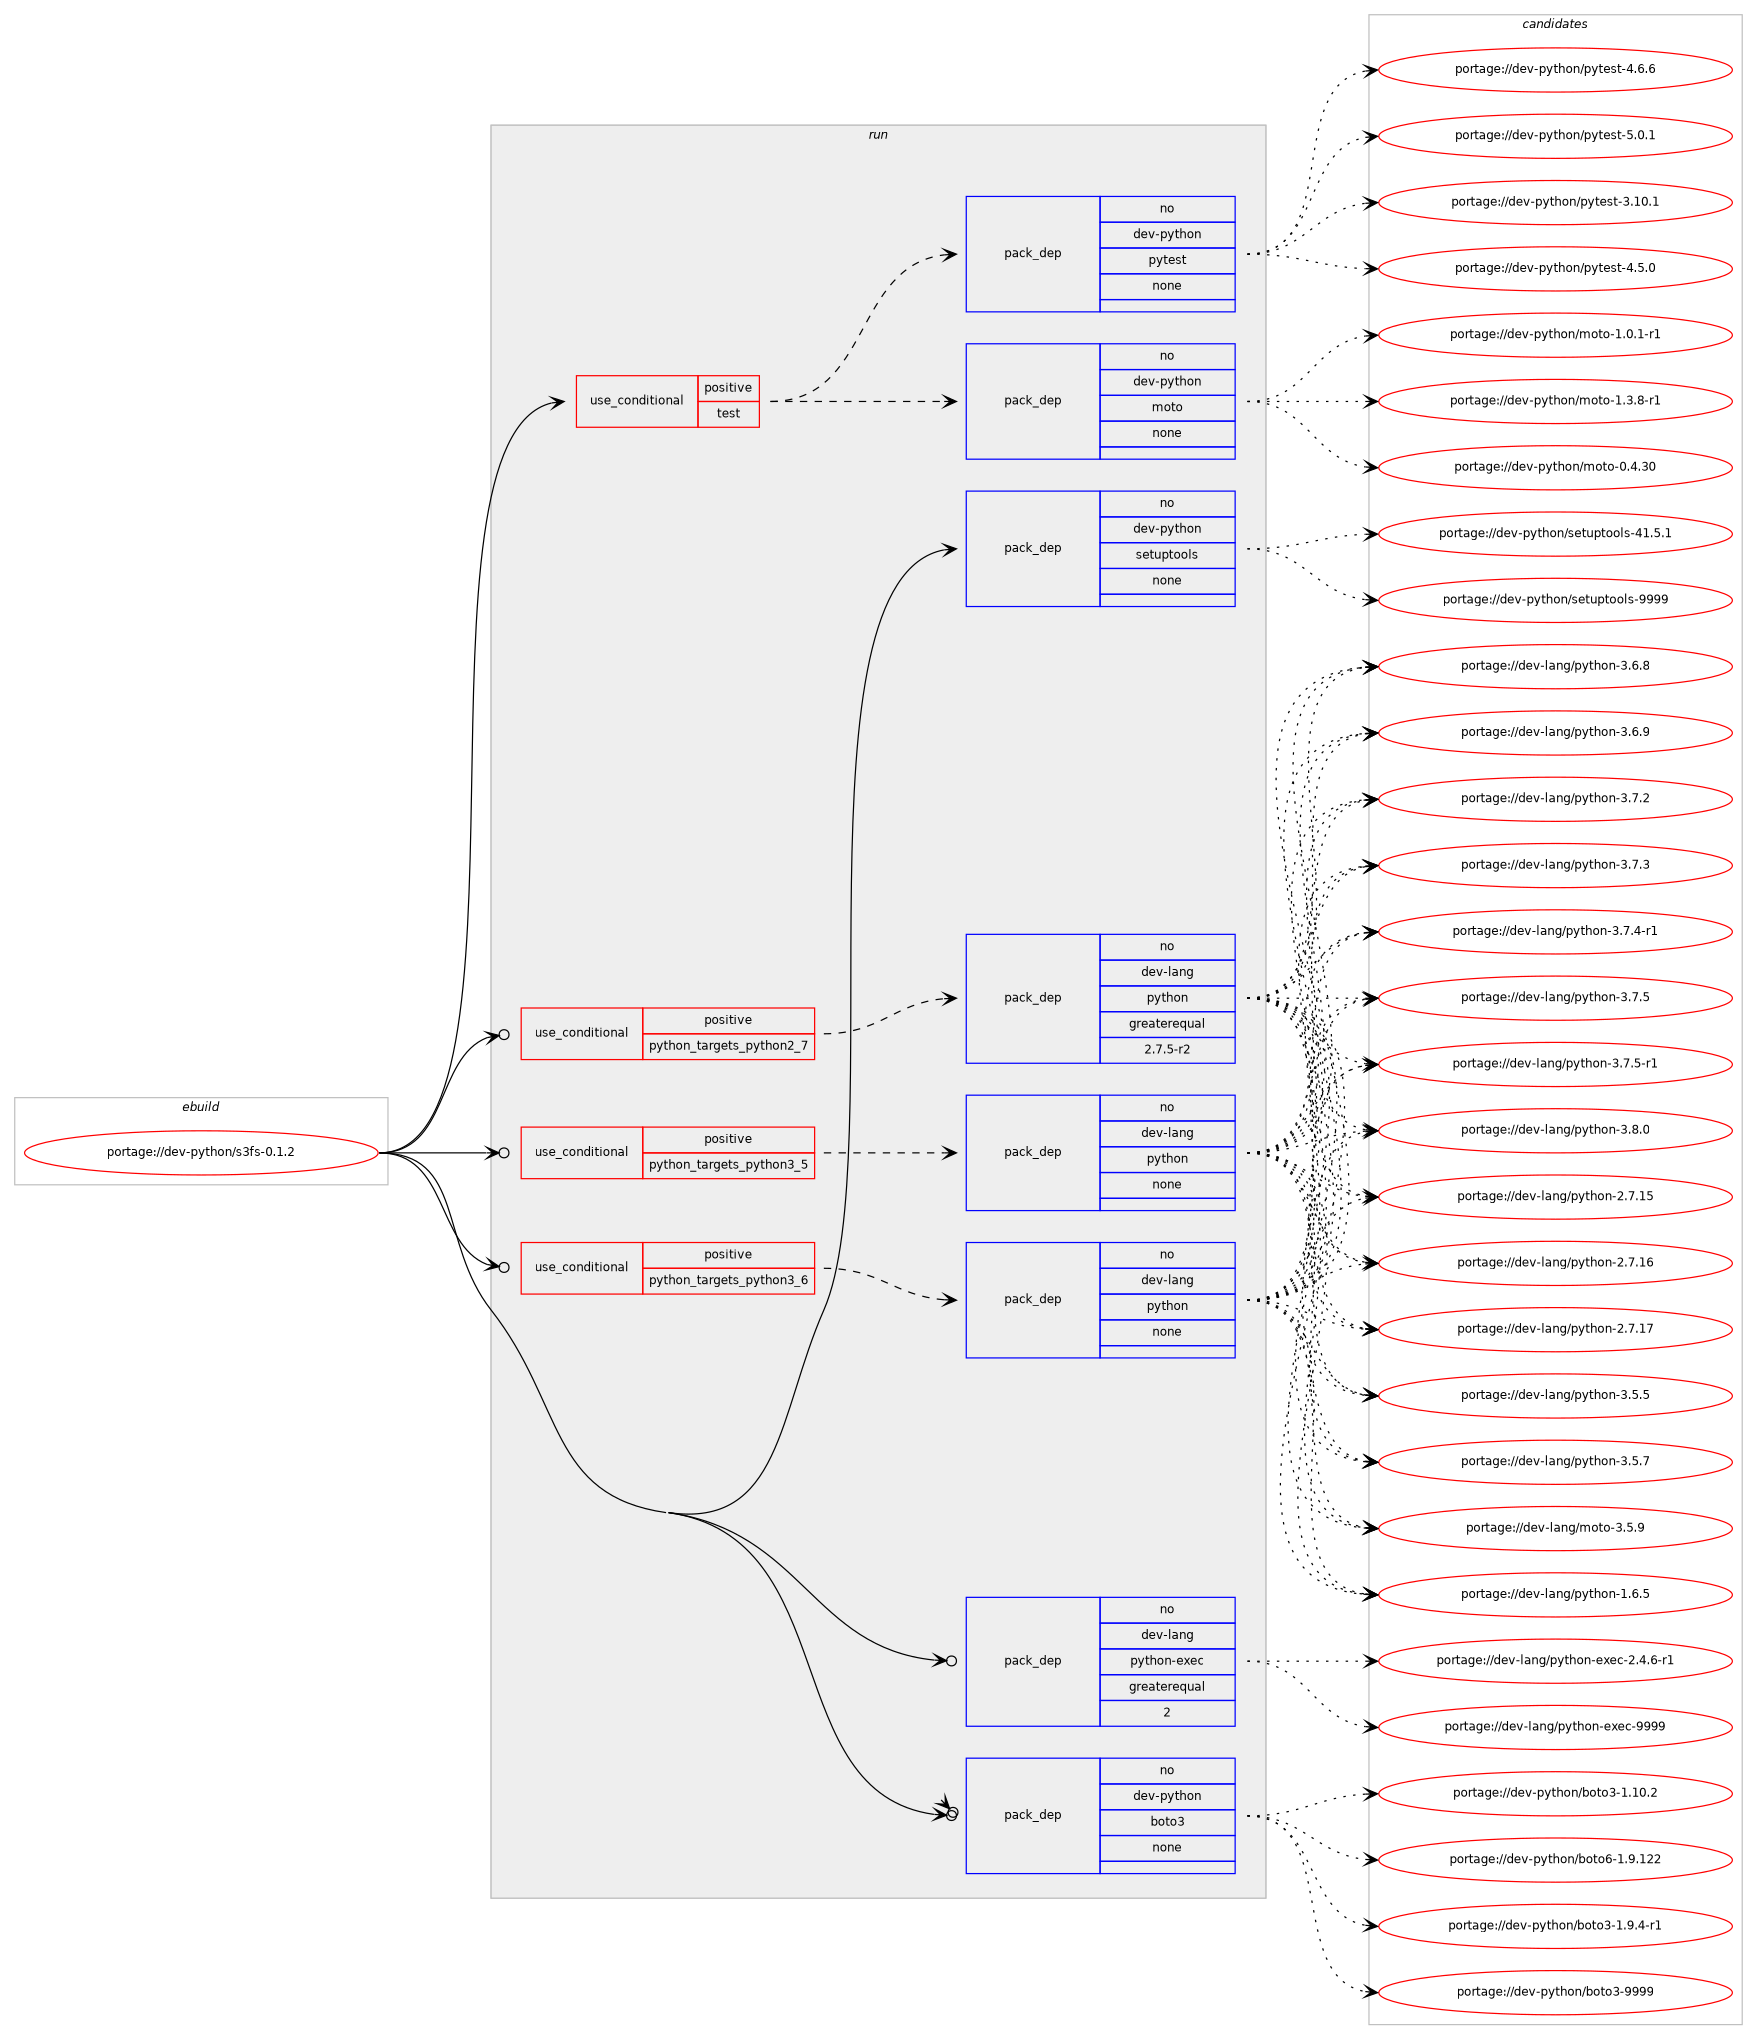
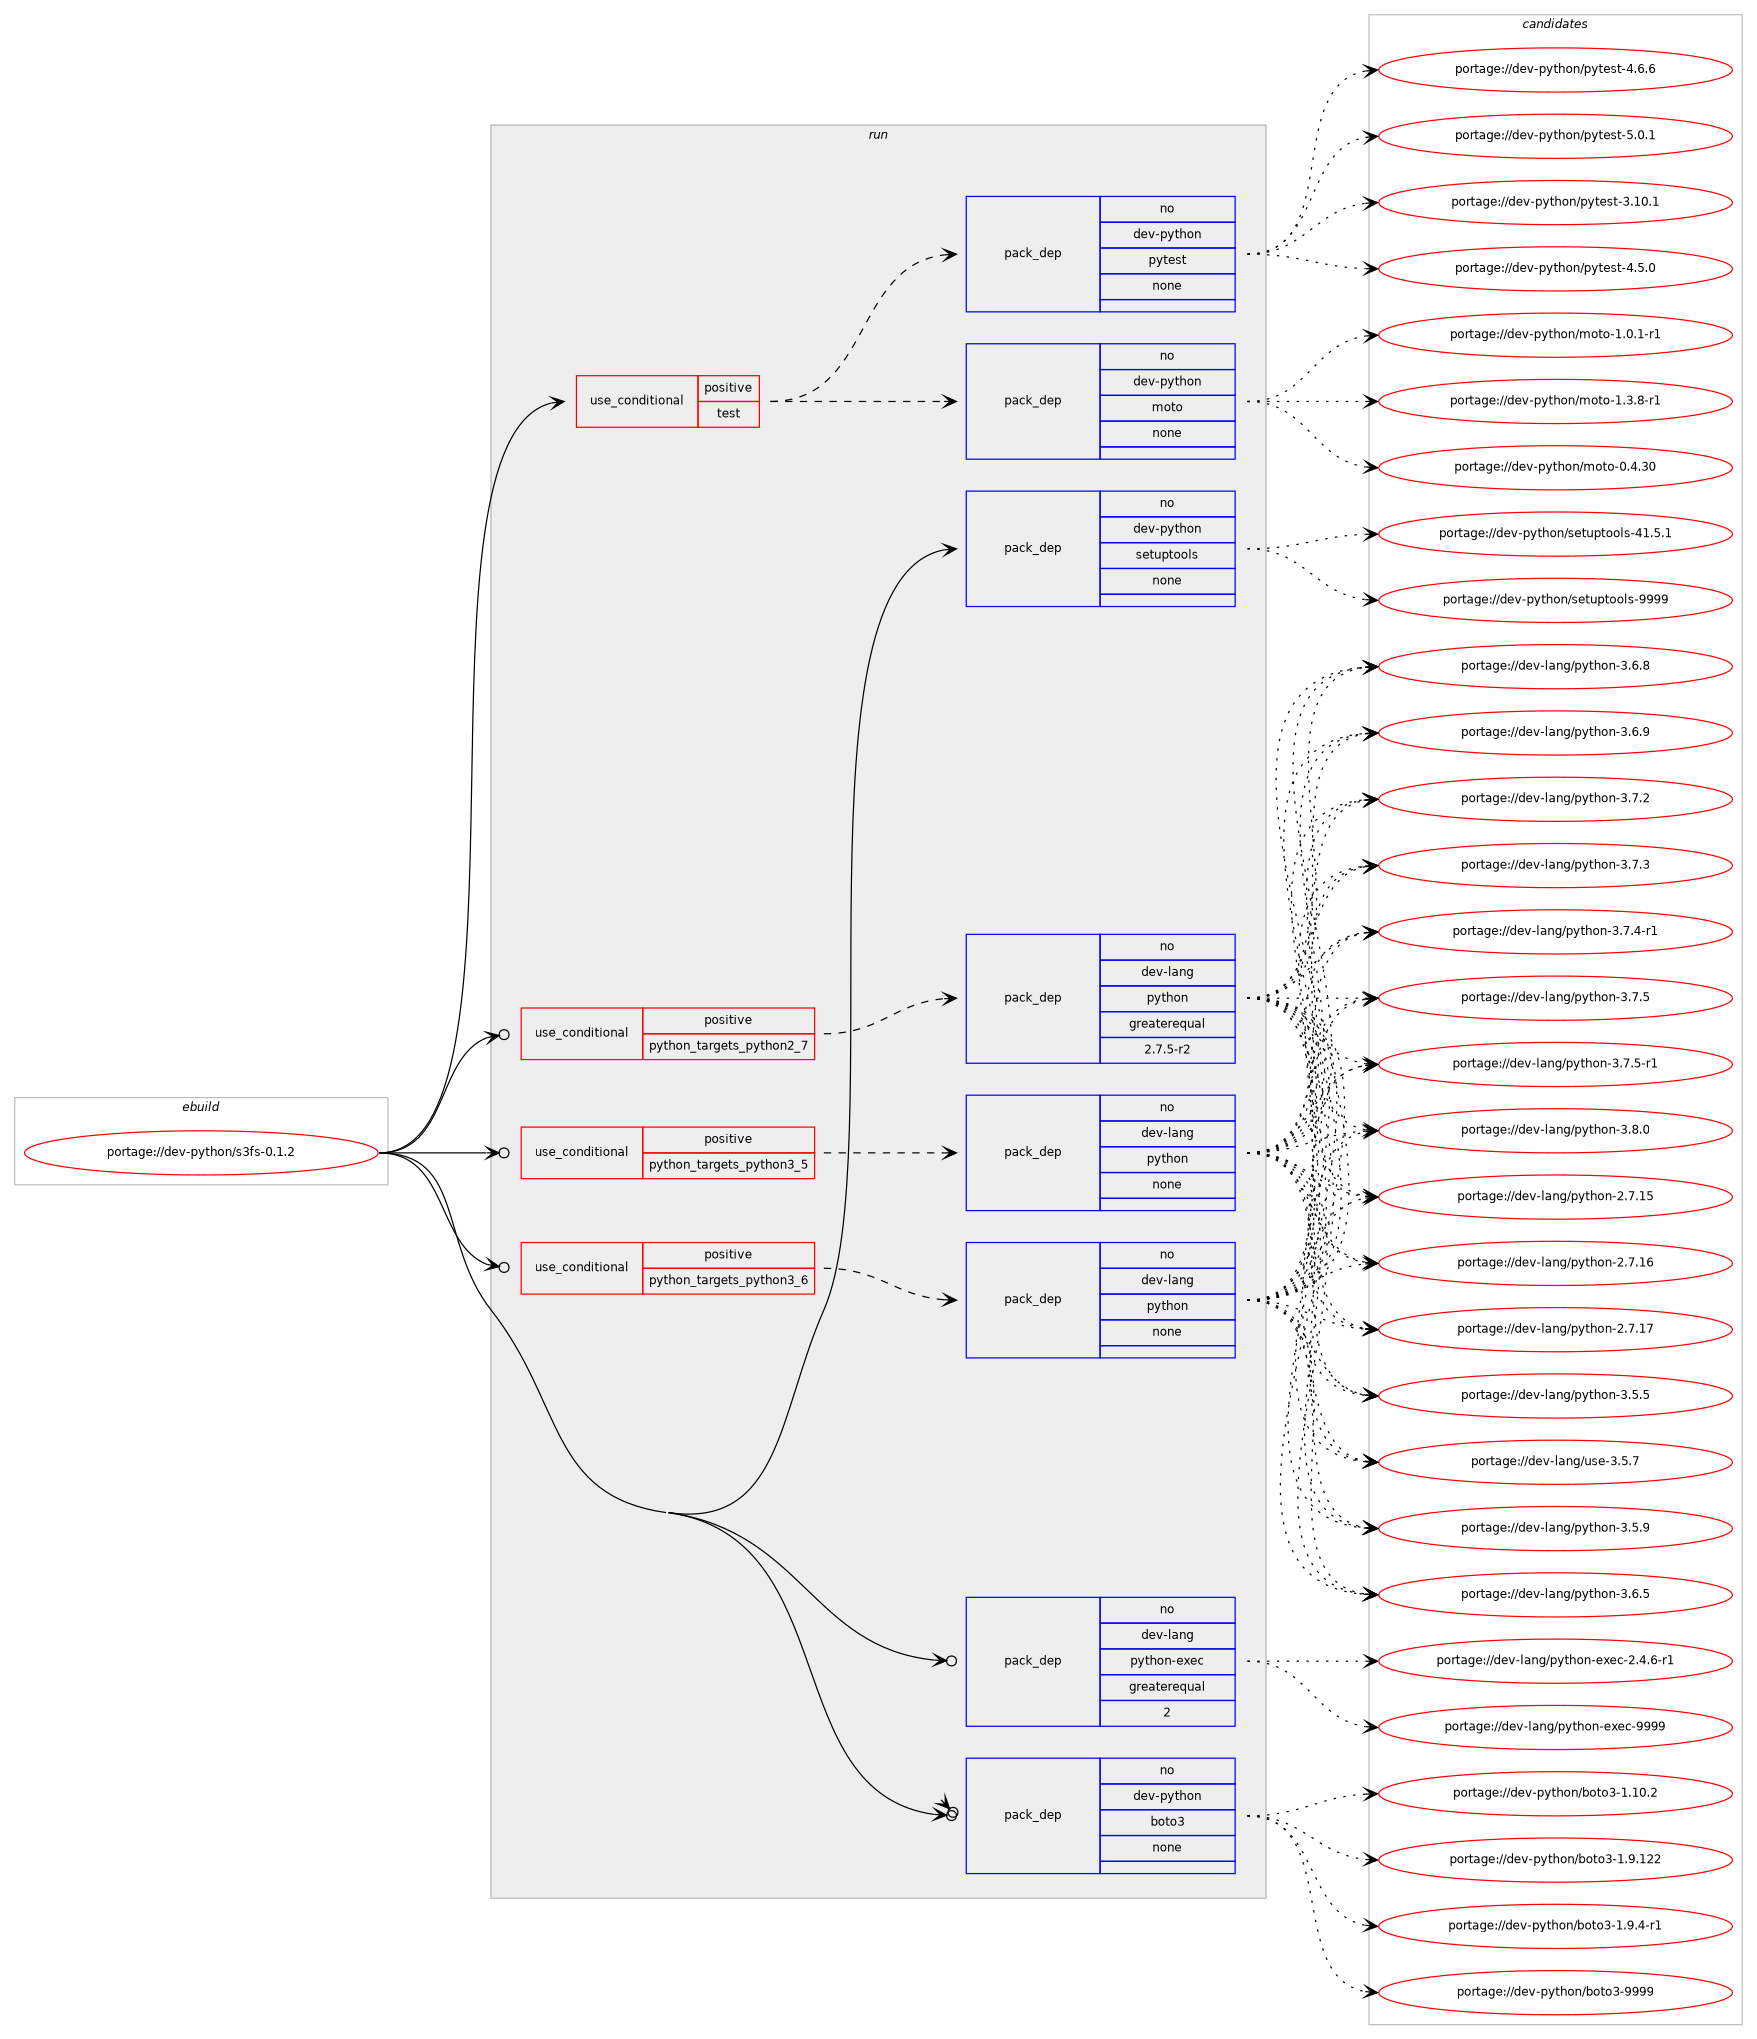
node "portage://dev-lang/python-3.5.7": label "portage://dev-lang/python-3.5.7" -> "portage://dev-lang/use-3.5.7"
node "portage://dev-lang/moto-3.5.9": label "portage://dev-lang/moto-3.5.9" -> "portage://dev-lang/python-3.5.9"
node "portage://dev-lang/python-1.6.5": label "portage://dev-lang/python-1.6.5" -> "portage://dev-lang/python-3.6.5"
node "portage://dev-python/boto6-1.9.122": label "portage://dev-python/boto6-1.9.122" -> "portage://dev-python/boto3-1.9.122"
